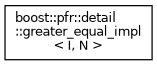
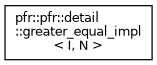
node "boost::pfr::detail ::greater_equal_impl < I, N >": label "boost::pfr::detail ::greater_equal_impl < I, N >" -> "pfr::pfr::detail ::greater_equal_impl < I, N >"
